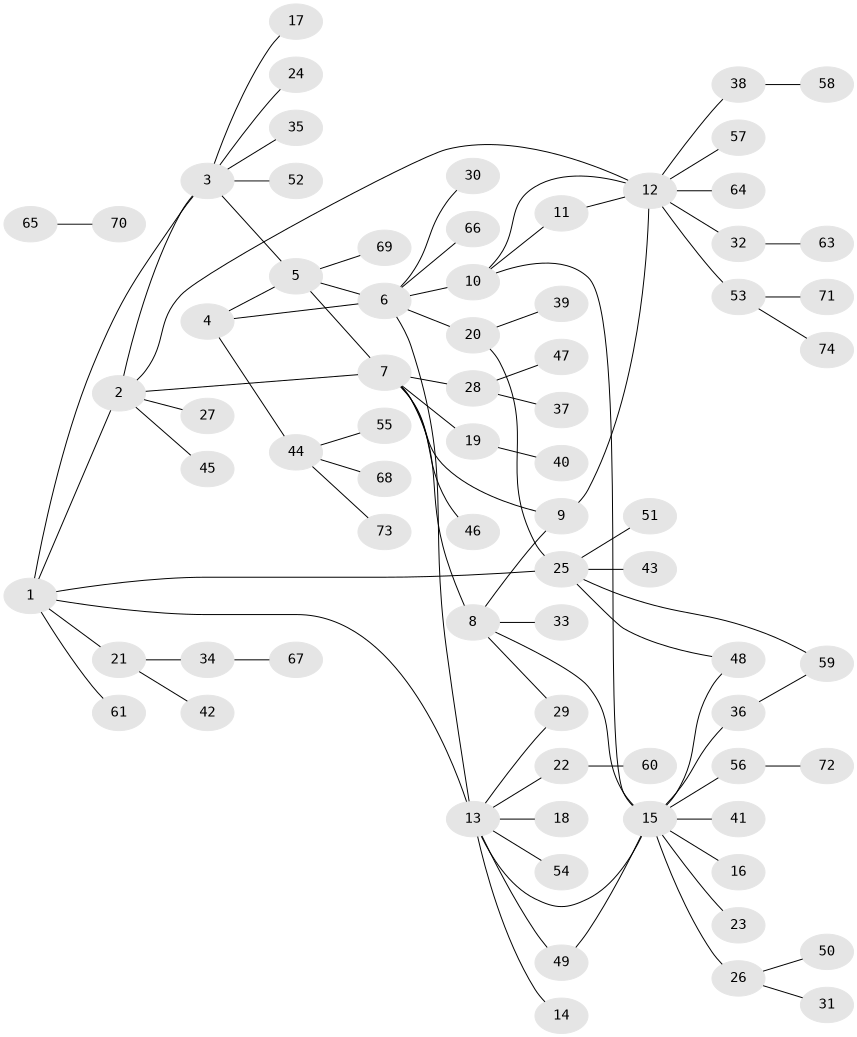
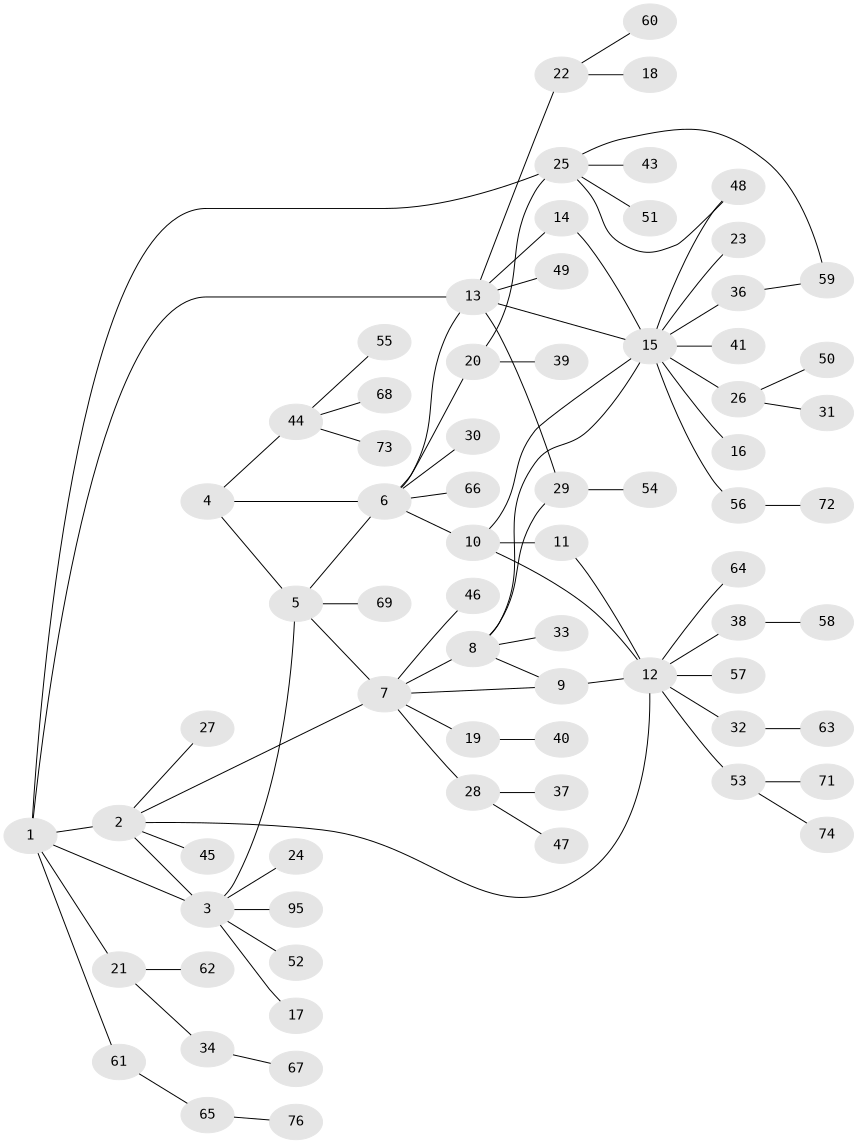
node "35": label "35" -> "95"
node "70": label "70" -> "76"
node "42": label "42" -> "62"
edge "13" -- "18": now "22" -- "18"
edge "13" -- "54": now "29" -- "54"
edge "15" -- "49": now "15" -- "14"
edge "61" -- "65": added
